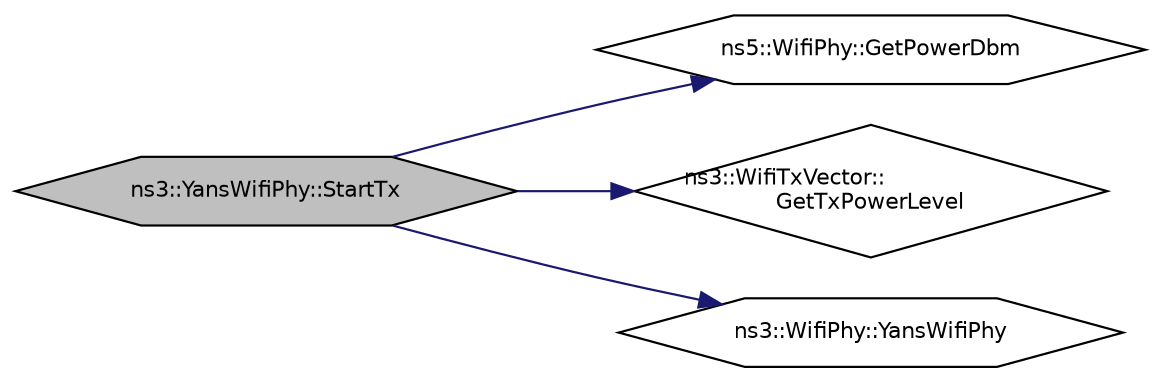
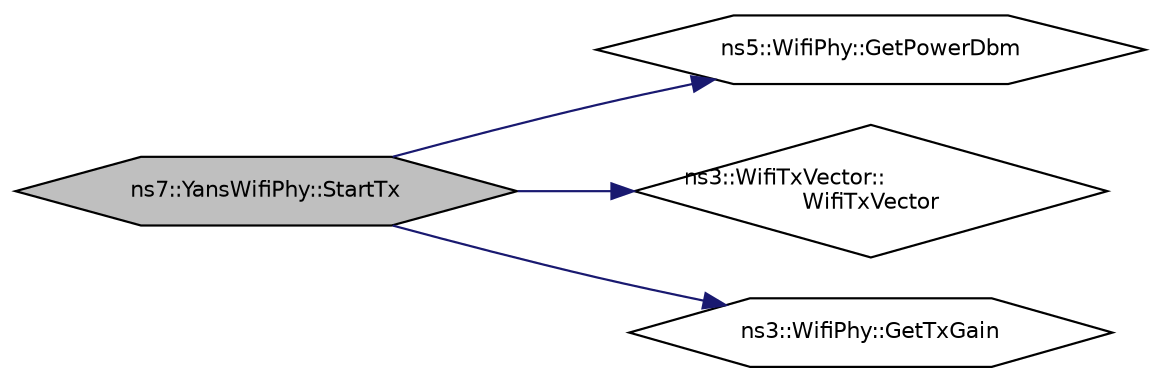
node "ns3::YansWifiPhy::StartTx": label "ns3::YansWifiPhy::StartTx" -> "ns7::YansWifiPhy::StartTx"
node "ns3::WifiTxVector:: GetTxPowerLevel": label "ns3::WifiTxVector:: GetTxPowerLevel" -> "ns3::WifiTxVector:: WifiTxVector"
node "ns3::WifiPhy::YansWifiPhy": label "ns3::WifiPhy::YansWifiPhy" -> "ns3::WifiPhy::GetTxGain"
